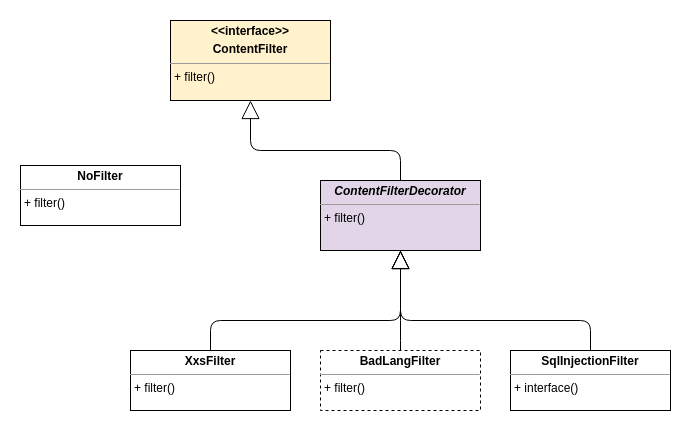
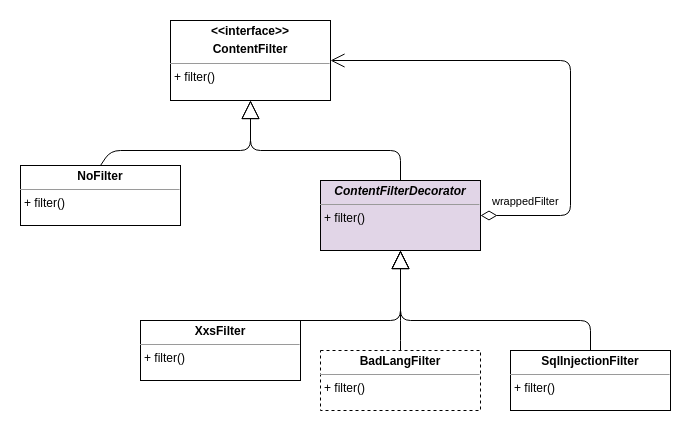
node "<<interface>> ContentFilter + filter()": fillcolor #fff2cc -> #ffffff
edge "<<interface>> ContentFilter + filter()" -- "ContentFilterDecorator + filter()": added, label "wrappedFilter"
edge "NoFilter + filter()" -> "<<interface>> ContentFilter + filter()": added
node "SqlInjectionFilter + interface()": label "SqlInjectionFilter + interface()" -> "SqlInjectionFilter + filter()"
node "XxsFilter + filter()": moved (211, 381) -> (221, 351)
